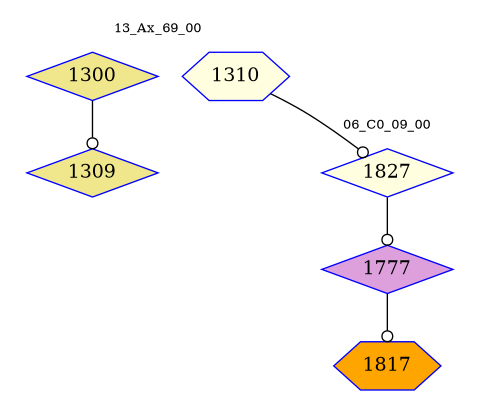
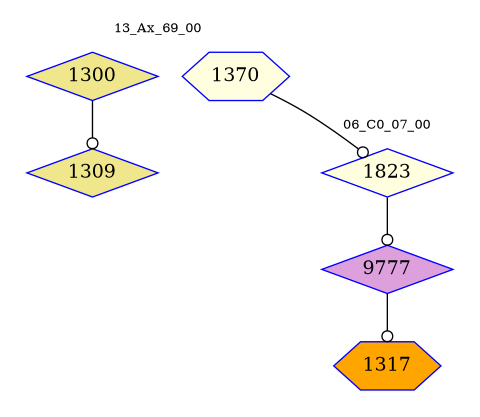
node "1310": label "1310" -> "1370"
cluster "06_C0_09_00": label "06_C0_09_00" -> "06_C0_07_00"
node "1827": label "1827" -> "1823"
node "1777": label "1777" -> "9777"
node "1817": label "1817" -> "1317"
